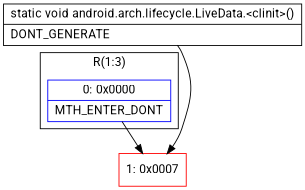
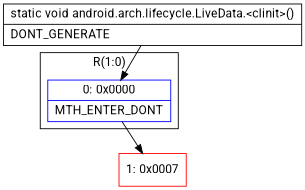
cluster "R(1:3)": label "R(1:3)" -> "R(1:0)"
edge "static void android.arch.lifecycle.LiveData.<clinit>()" -> "1: 0x0007": now "static void android.arch.lifecycle.LiveData.<clinit>()" -> "0: 0x0000"
